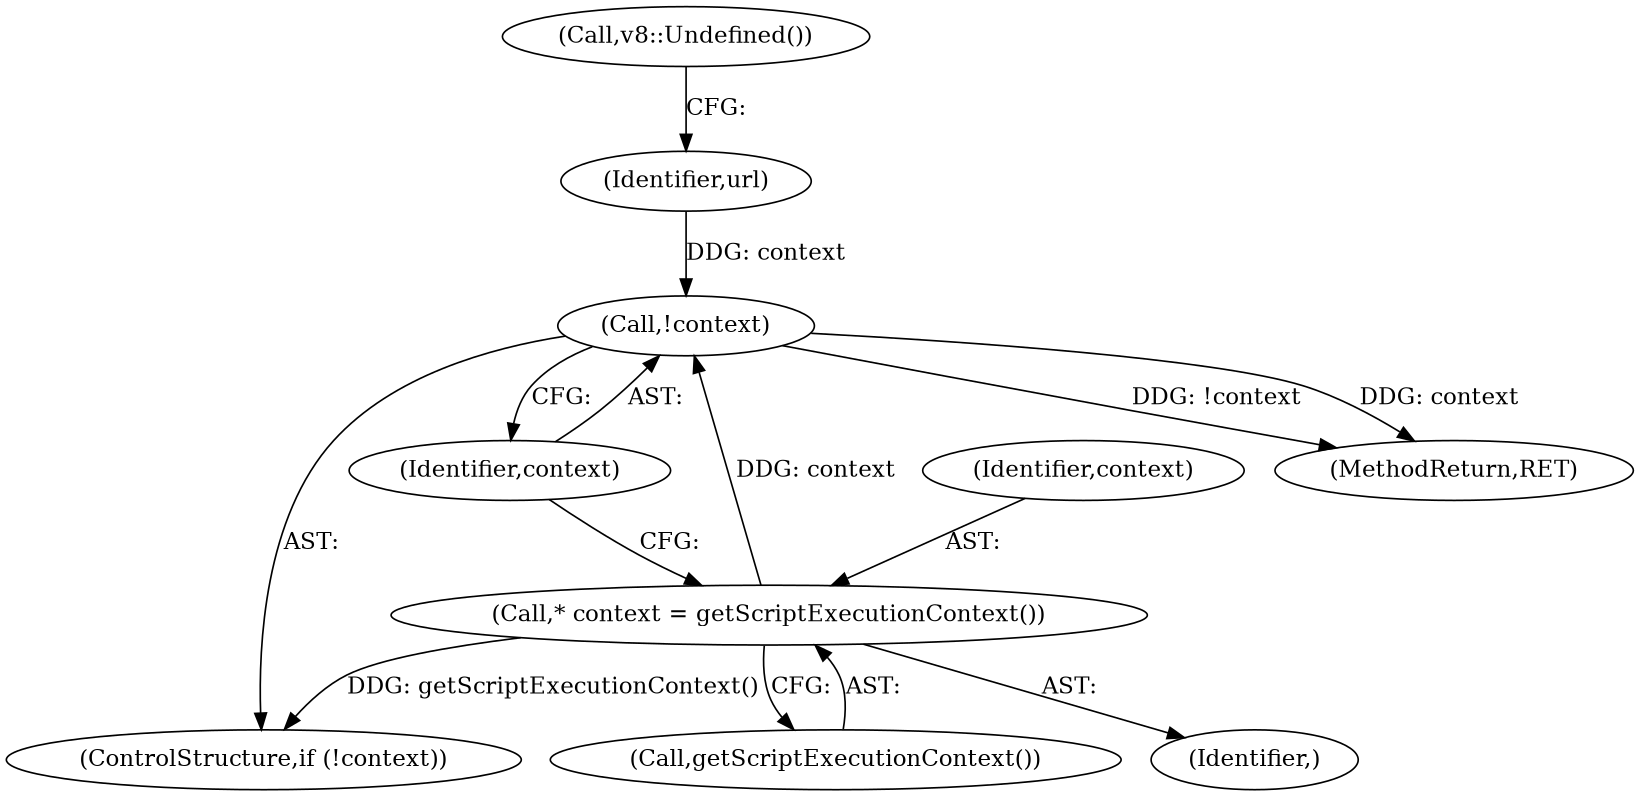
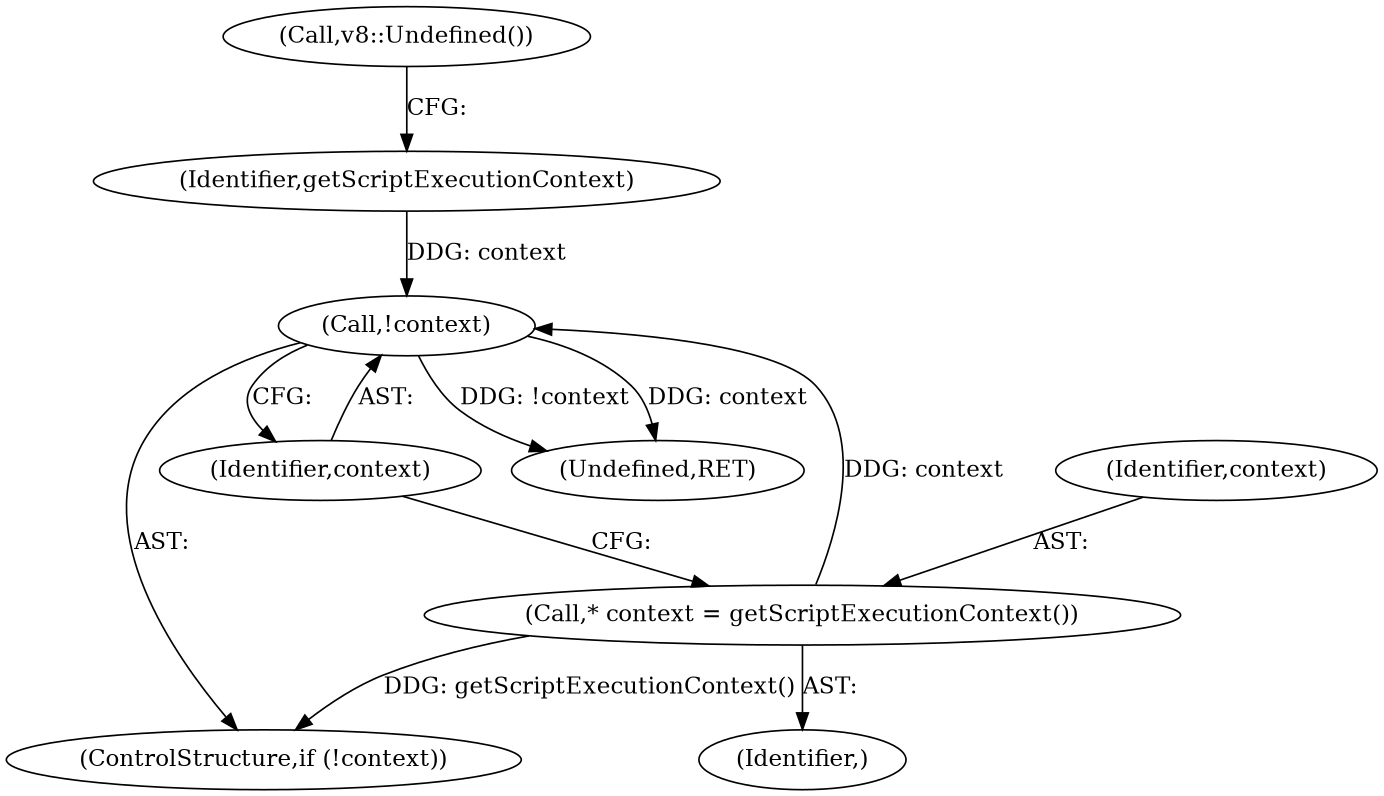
node "(Identifier,url)": label "(Identifier,url)" -> "(Identifier,getScriptExecutionContext)"
node "(MethodReturn,RET)": label "(MethodReturn,RET)" -> "(Undefined,RET)"
node "(Call,getScriptExecutionContext())": removed
